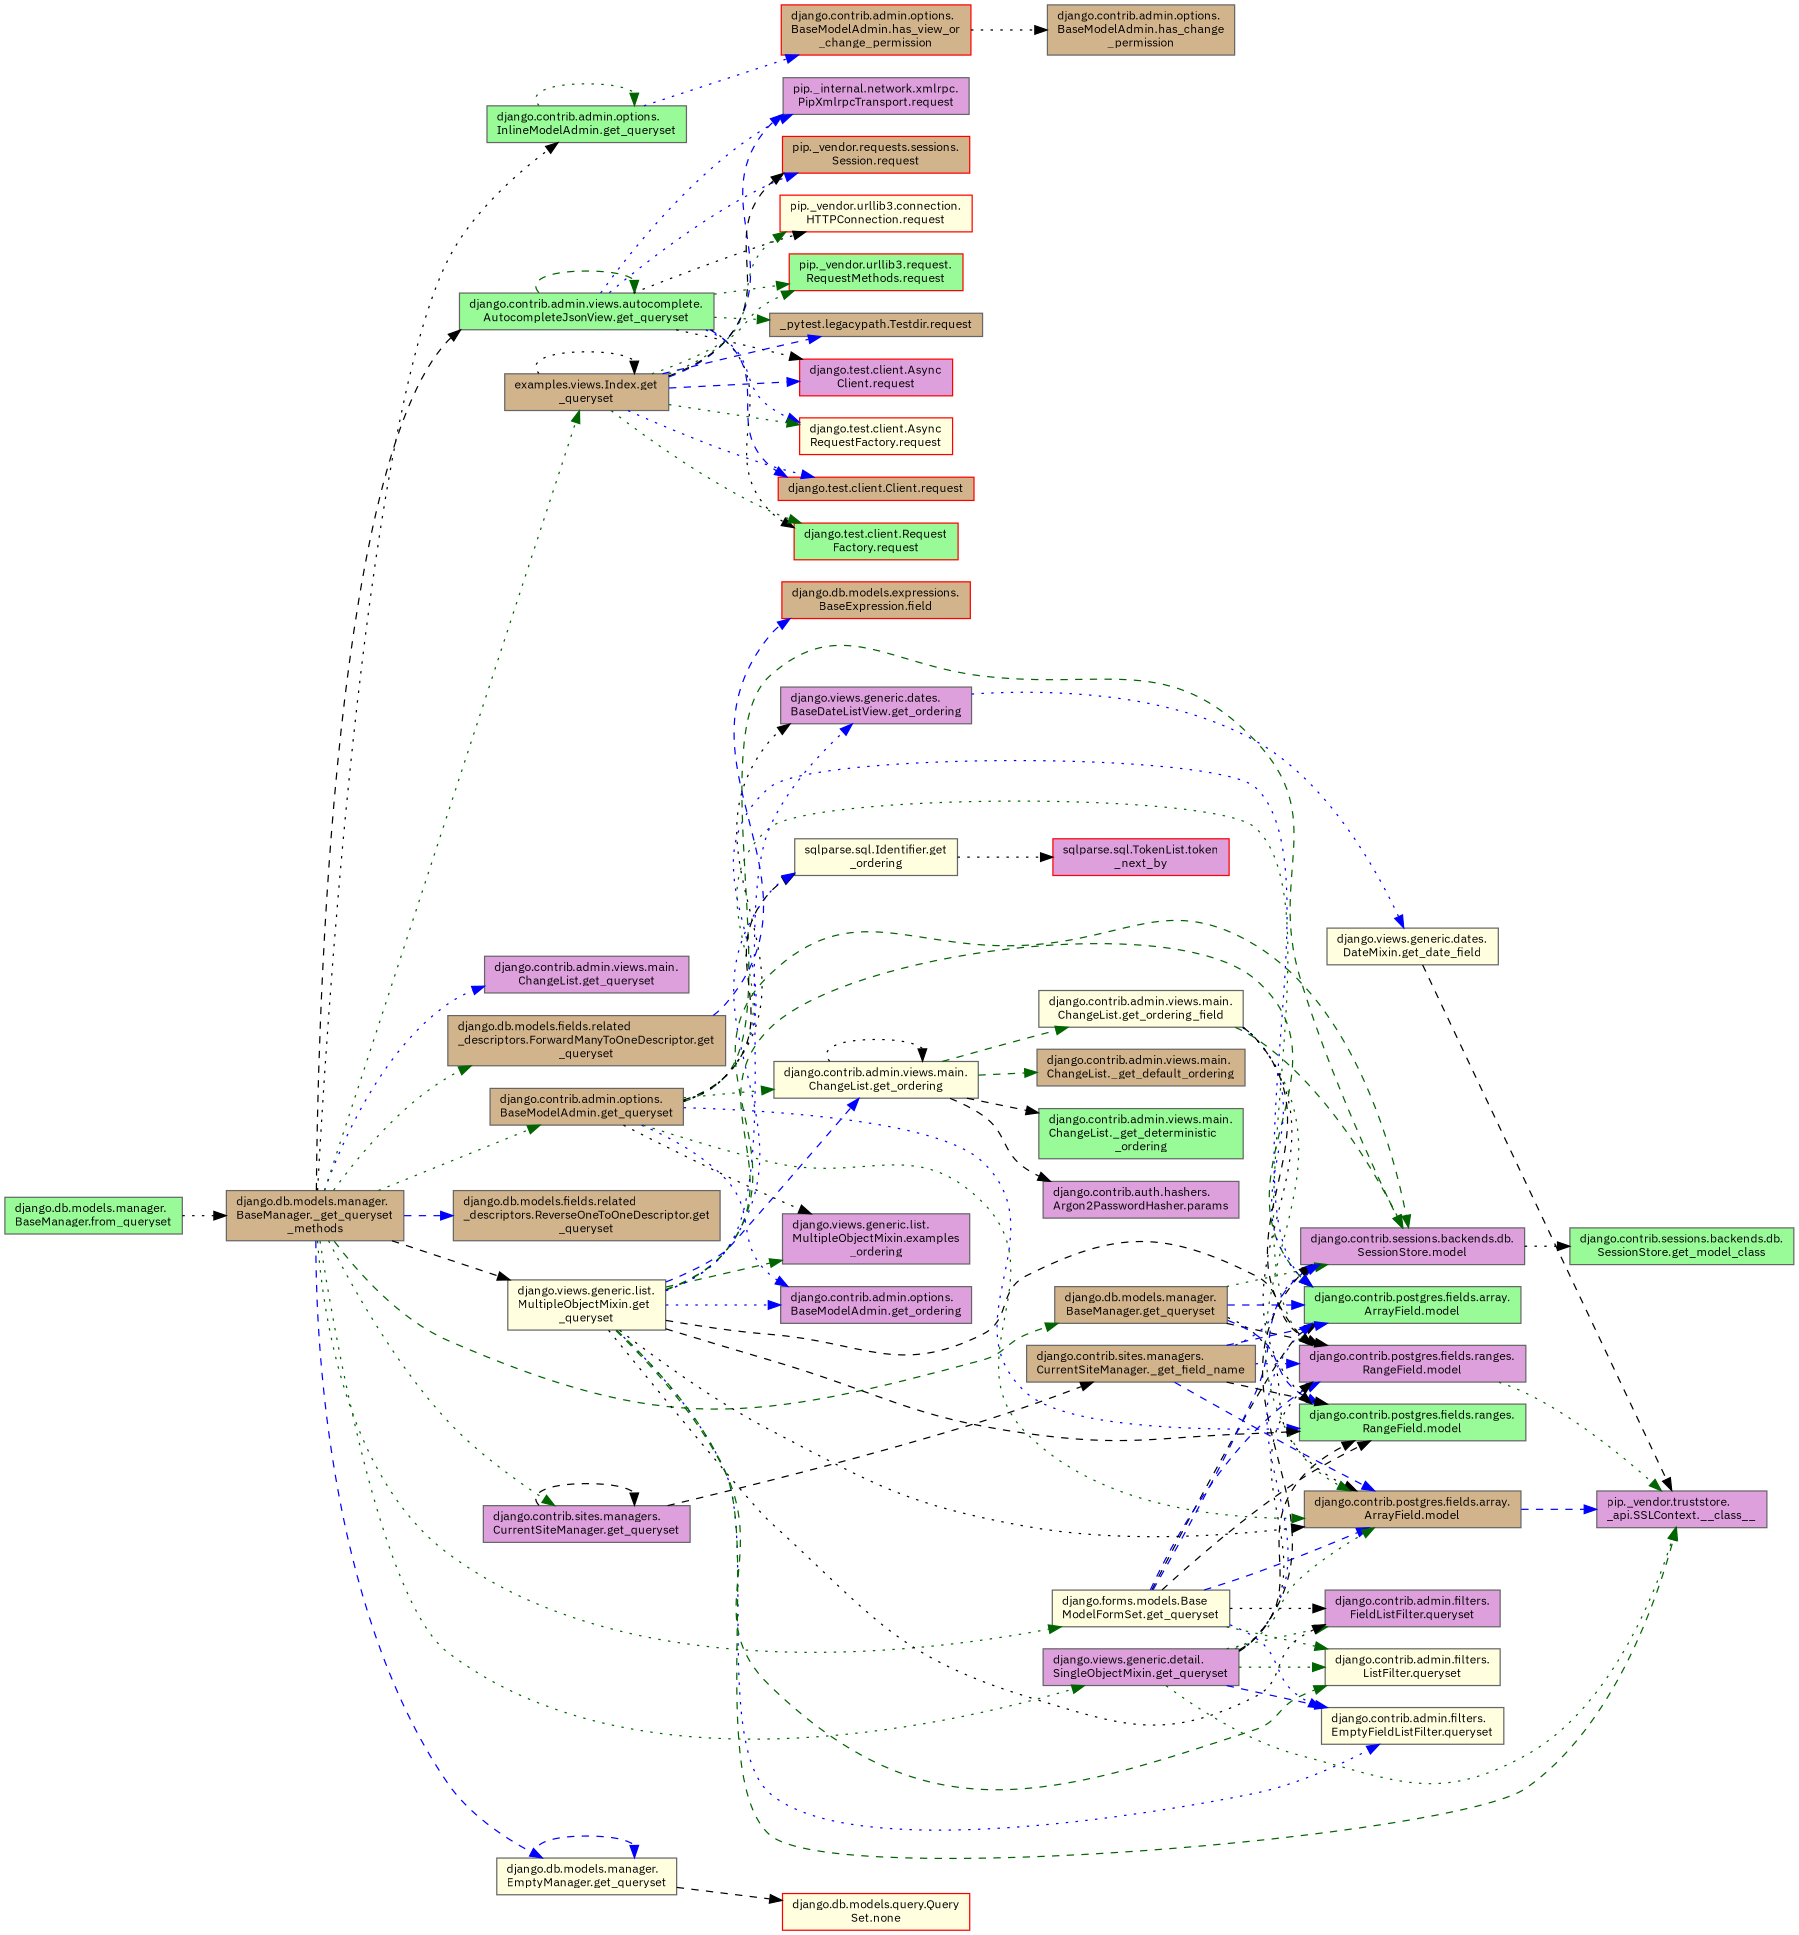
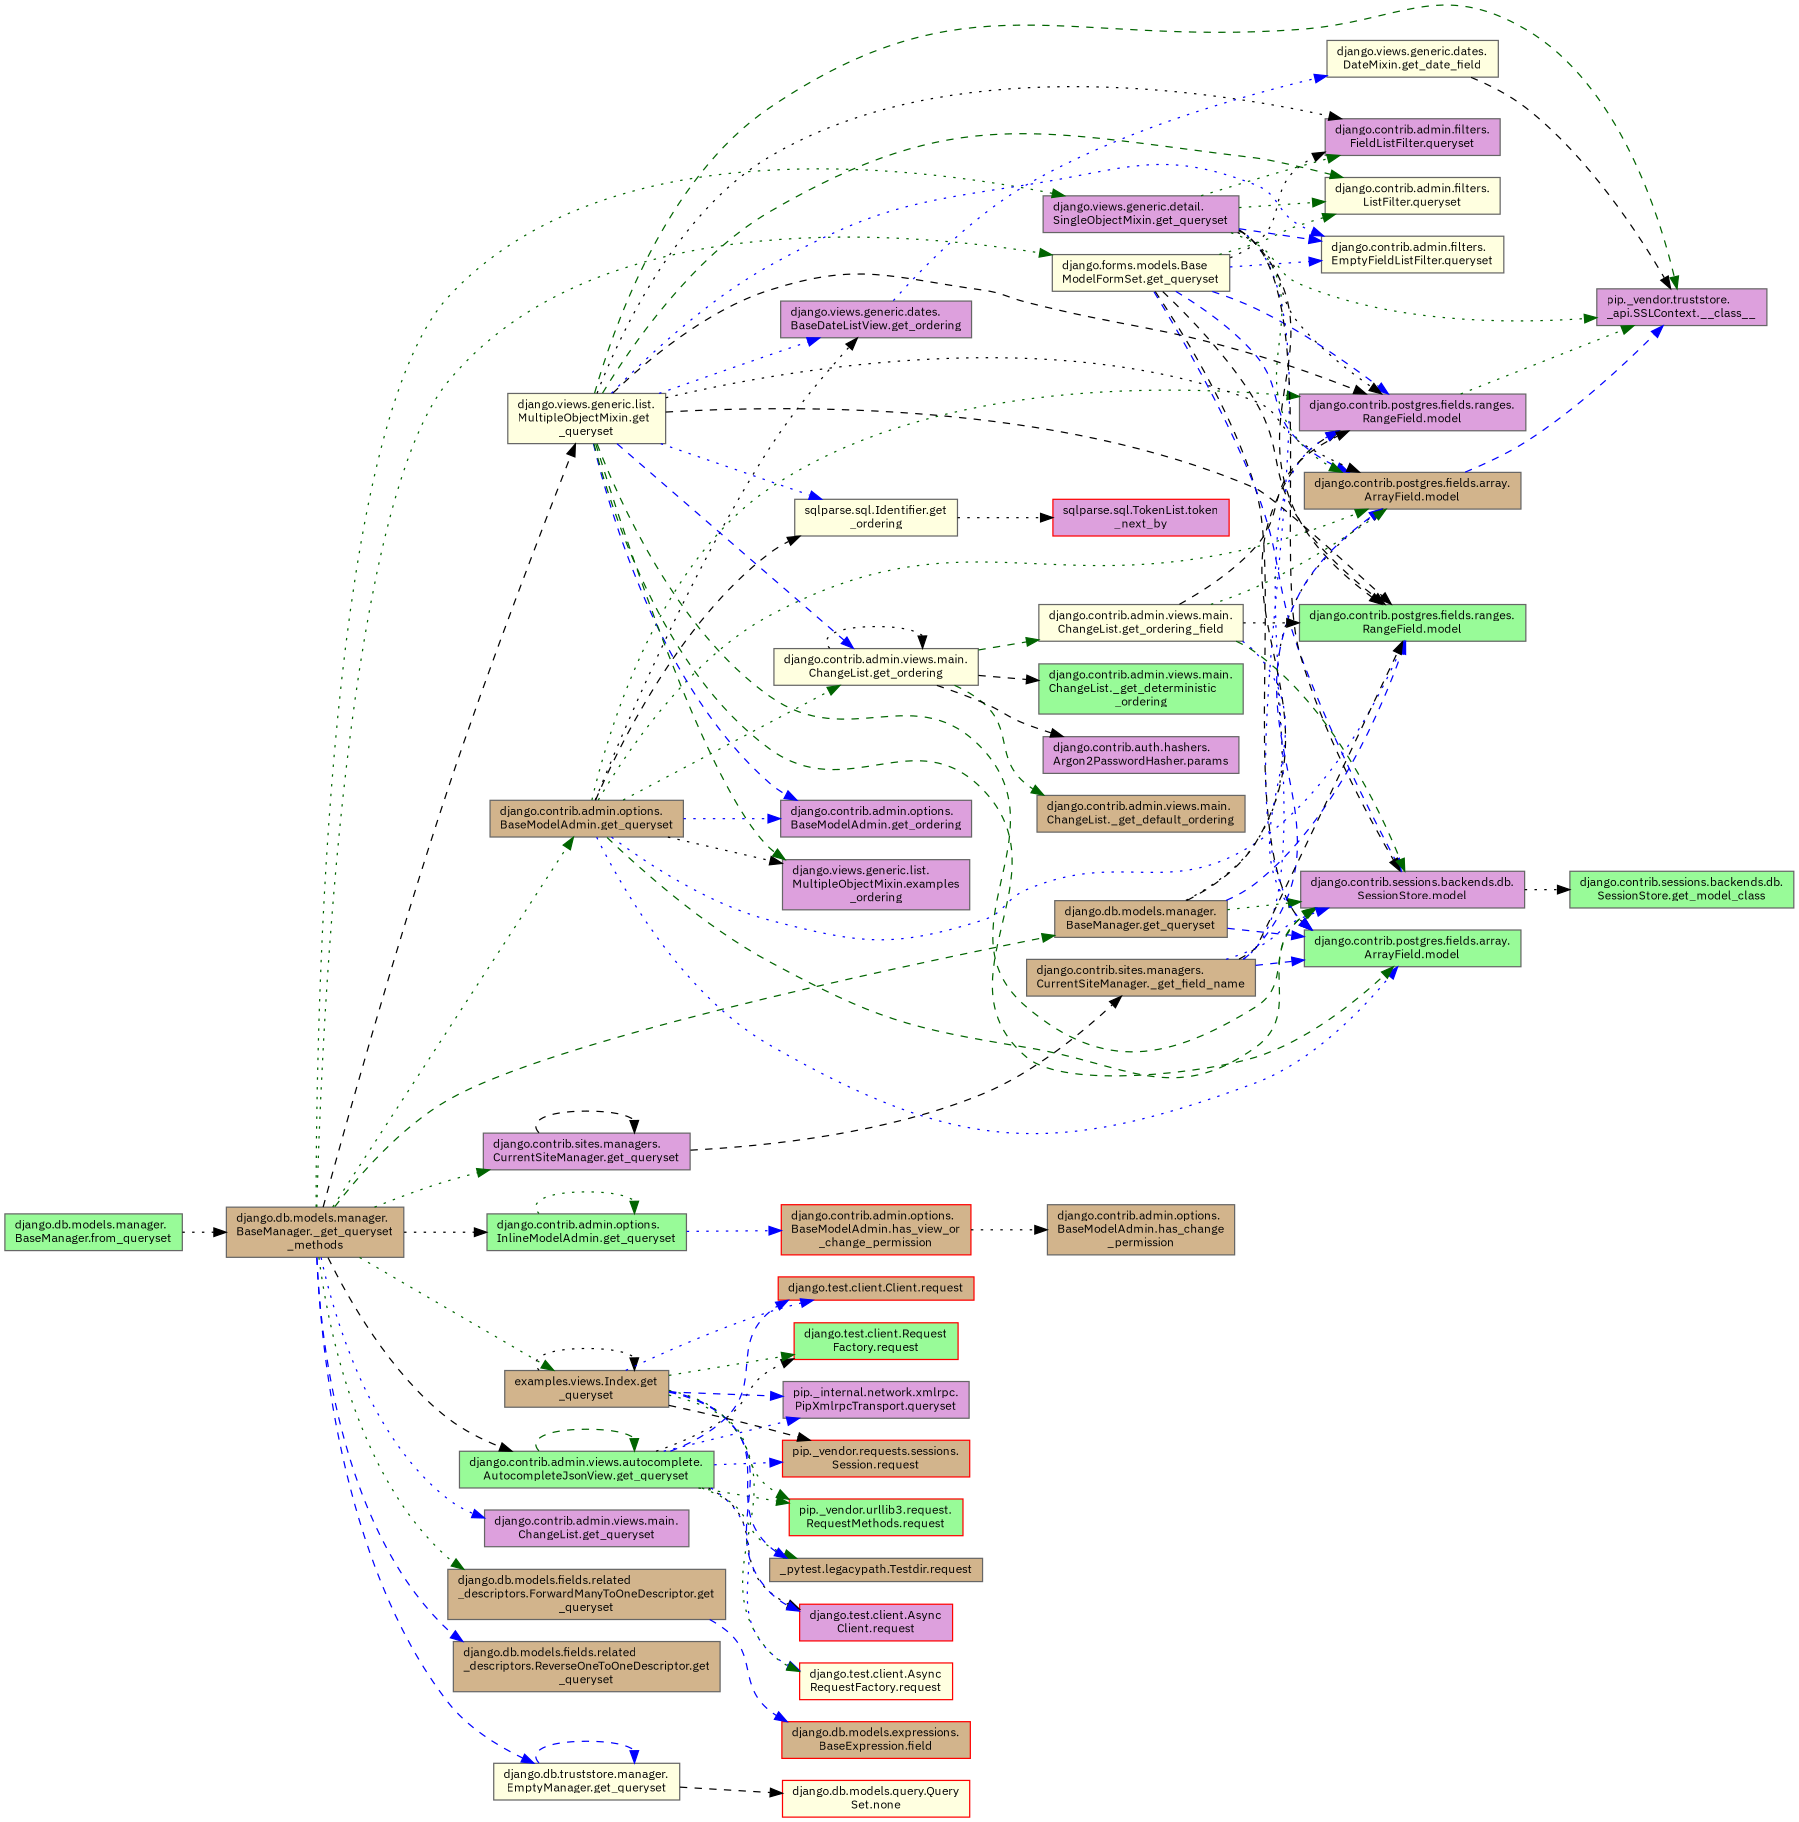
node "pip._internal.network.xmlrpc. PipXmlrpcTransport.request": label "pip._internal.network.xmlrpc. PipXmlrpcTransport.request" -> "pip._internal.network.xmlrpc. PipXmlrpcTransport.queryset"
node "pip._vendor.urllib3.connection. HTTPConnection.request": removed
edge "django.views.generic.list. MultipleObjectMixin.get _queryset" -> "django.contrib.admin.options. BaseModelAdmin.get_ordering": style dotted -> dashed
node "django.db.models.manager. EmptyManager.get_queryset": label "django.db.models.manager. EmptyManager.get_queryset" -> "django.db.truststore.manager. EmptyManager.get_queryset"
